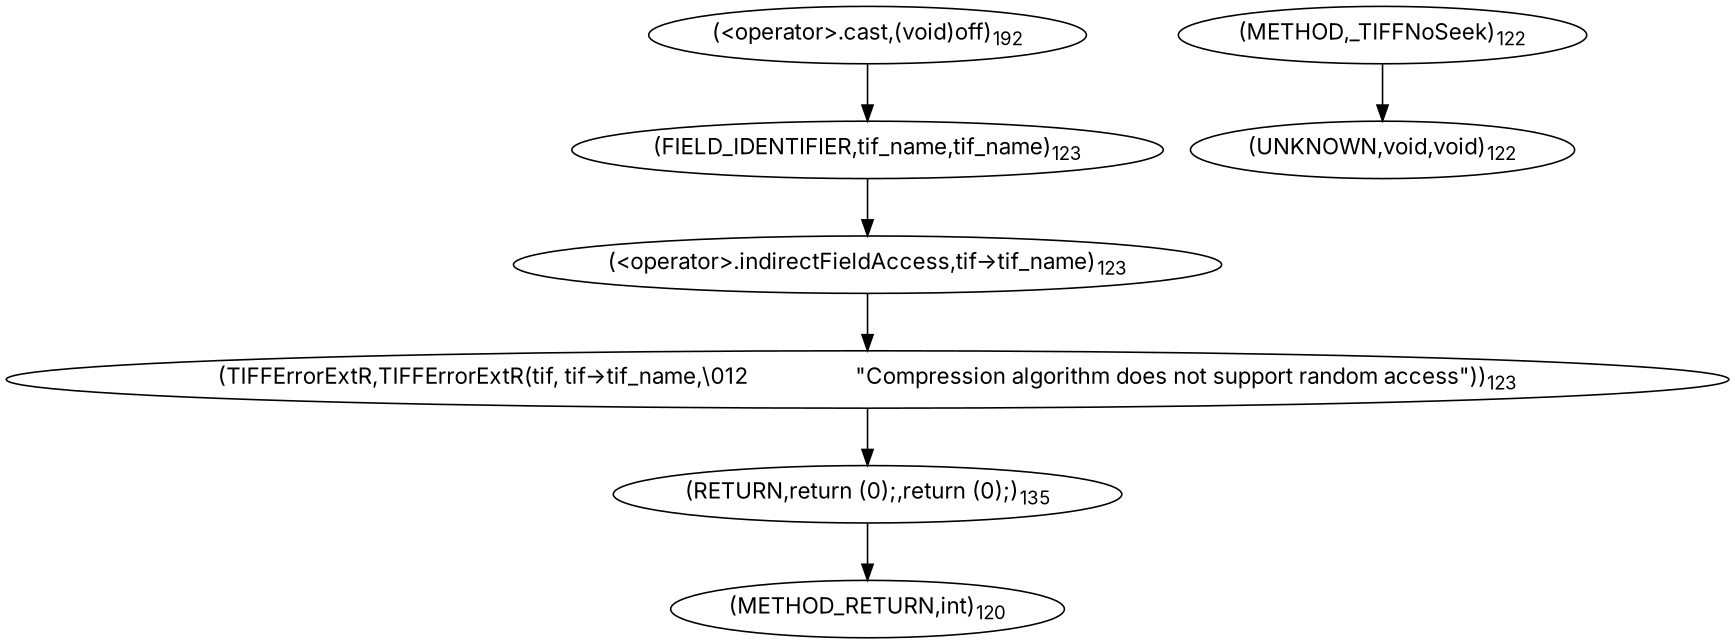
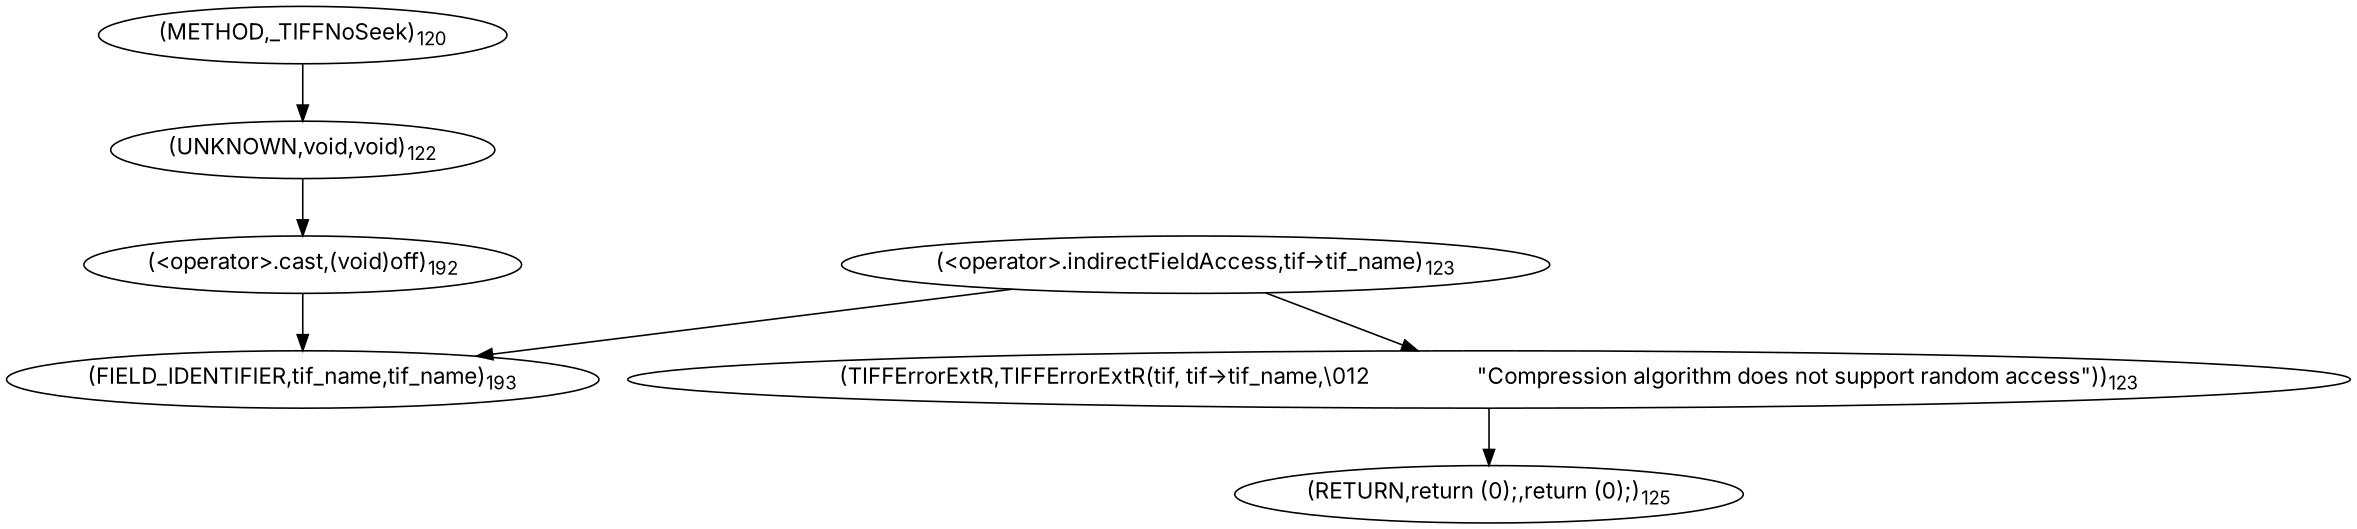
node "(METHOD,_TIFFNoSeek)": text "122" -> "120"
node "(FIELD_IDENTIFIER,tif_name,tif_name)": text "123" -> "193"
edge "(UNKNOWN,void,void)" -> "(<operator>.cast,(void)off)": added
edge "(FIELD_IDENTIFIER,tif_name,tif_name)" -> "(<operator>.indirectFieldAccess,tif->tif_name)": reversed
node "(RETURN,return (0);,return (0);)": text "135" -> "125"
node "(METHOD_RETURN,int)": removed
